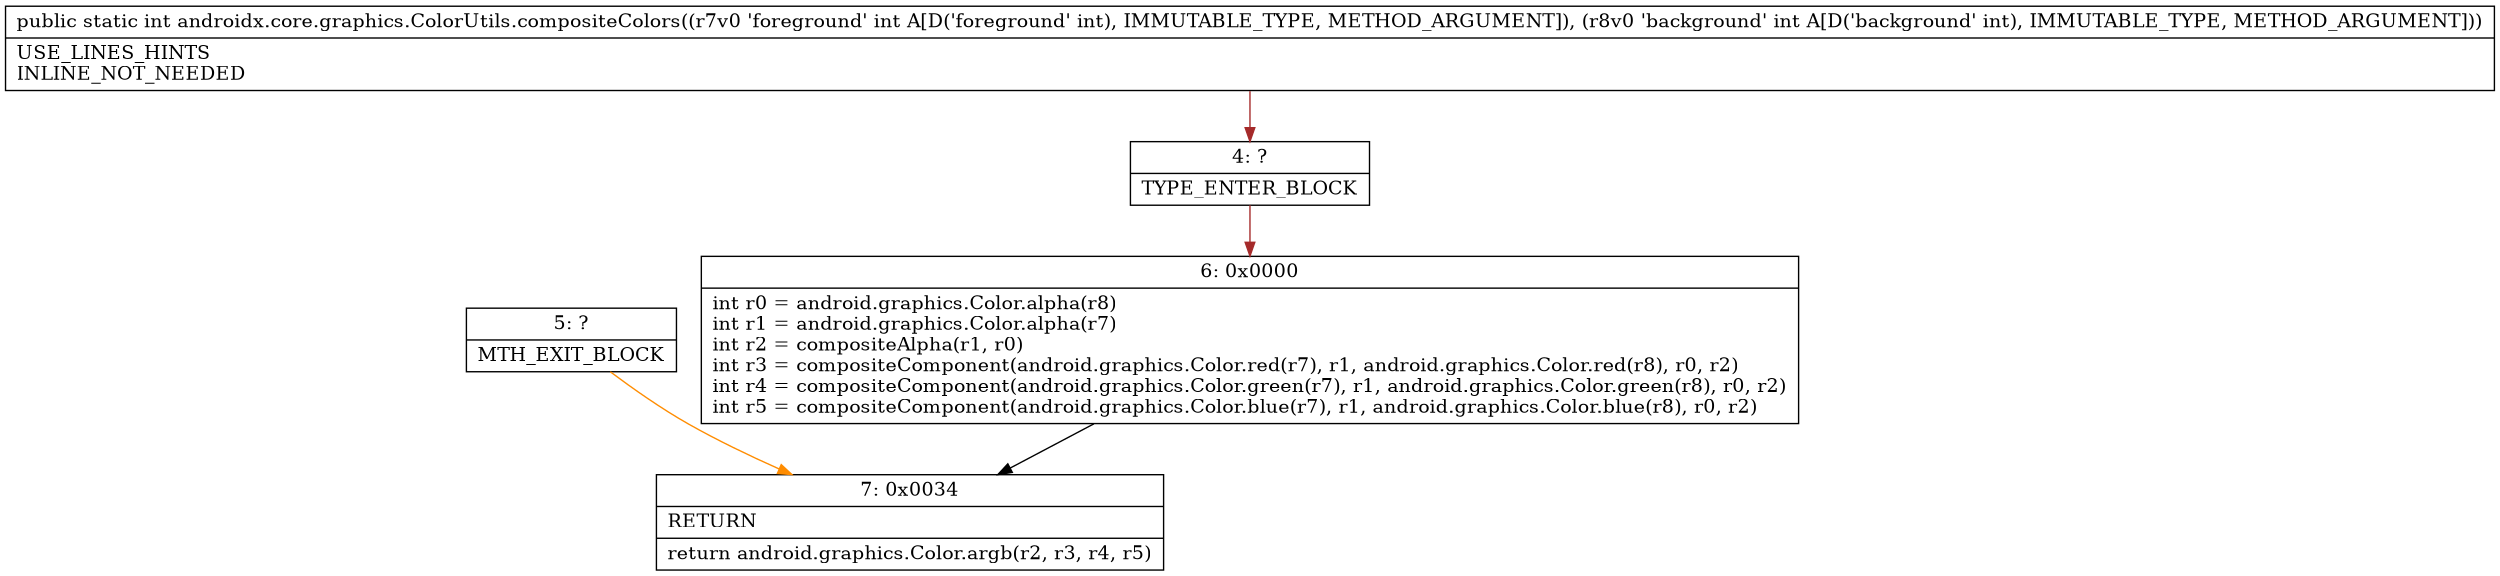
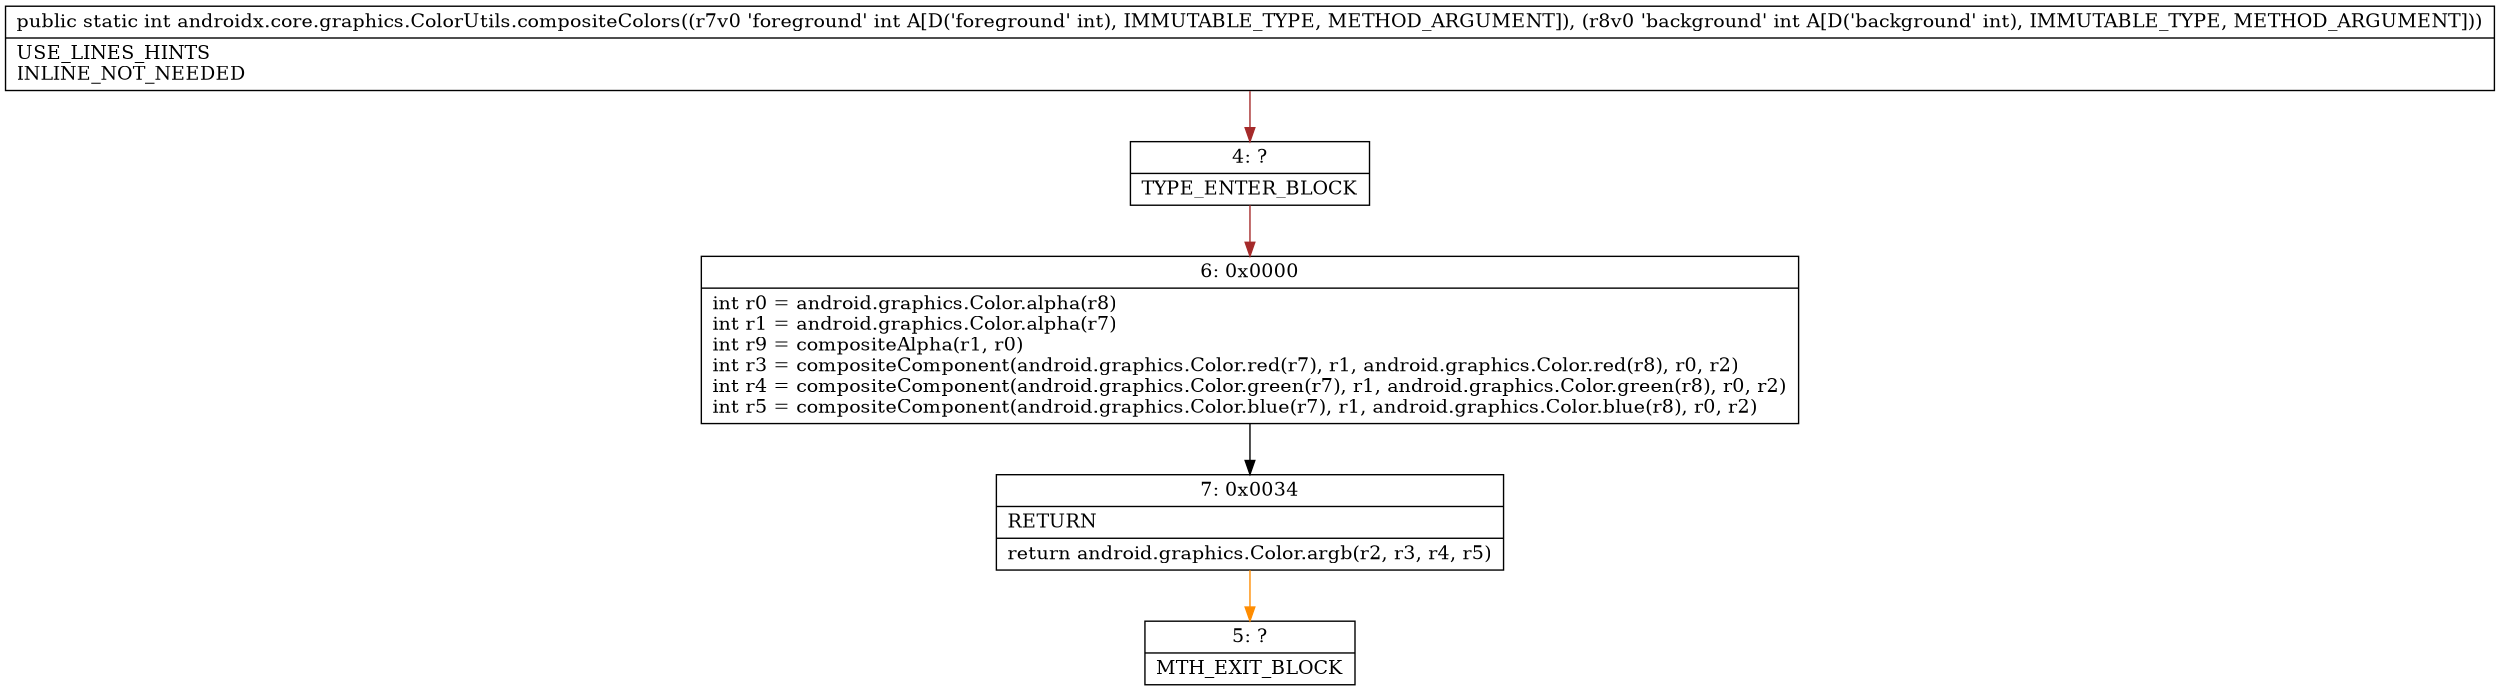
node "6: 0x0000": text "int r2 = compositeAlpha(r1, r0)" -> "int r9 = compositeAlpha(r1, r0)"
edge "5: ?" -> "7: 0x0034": reversed
